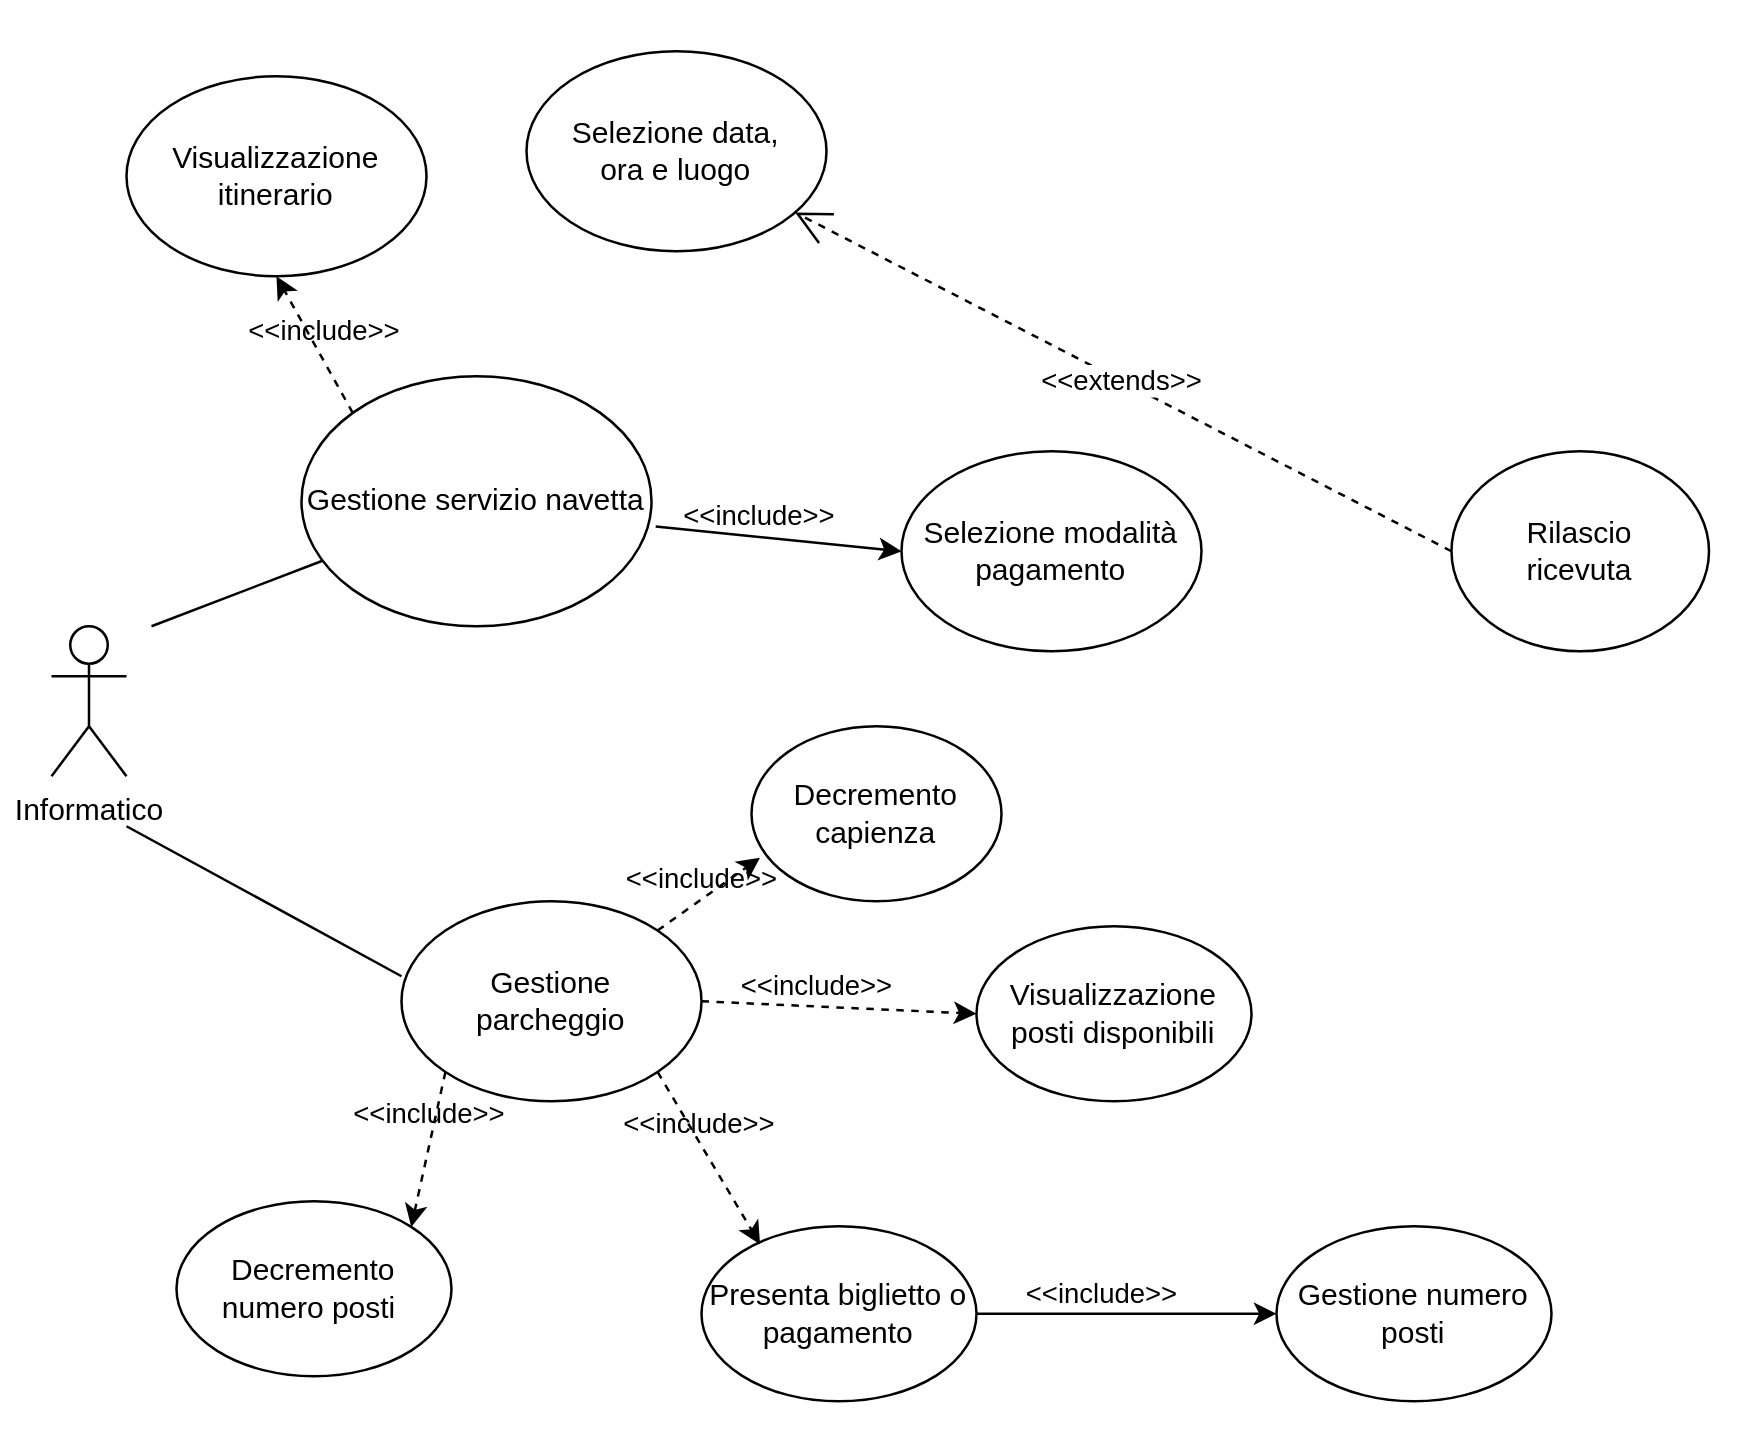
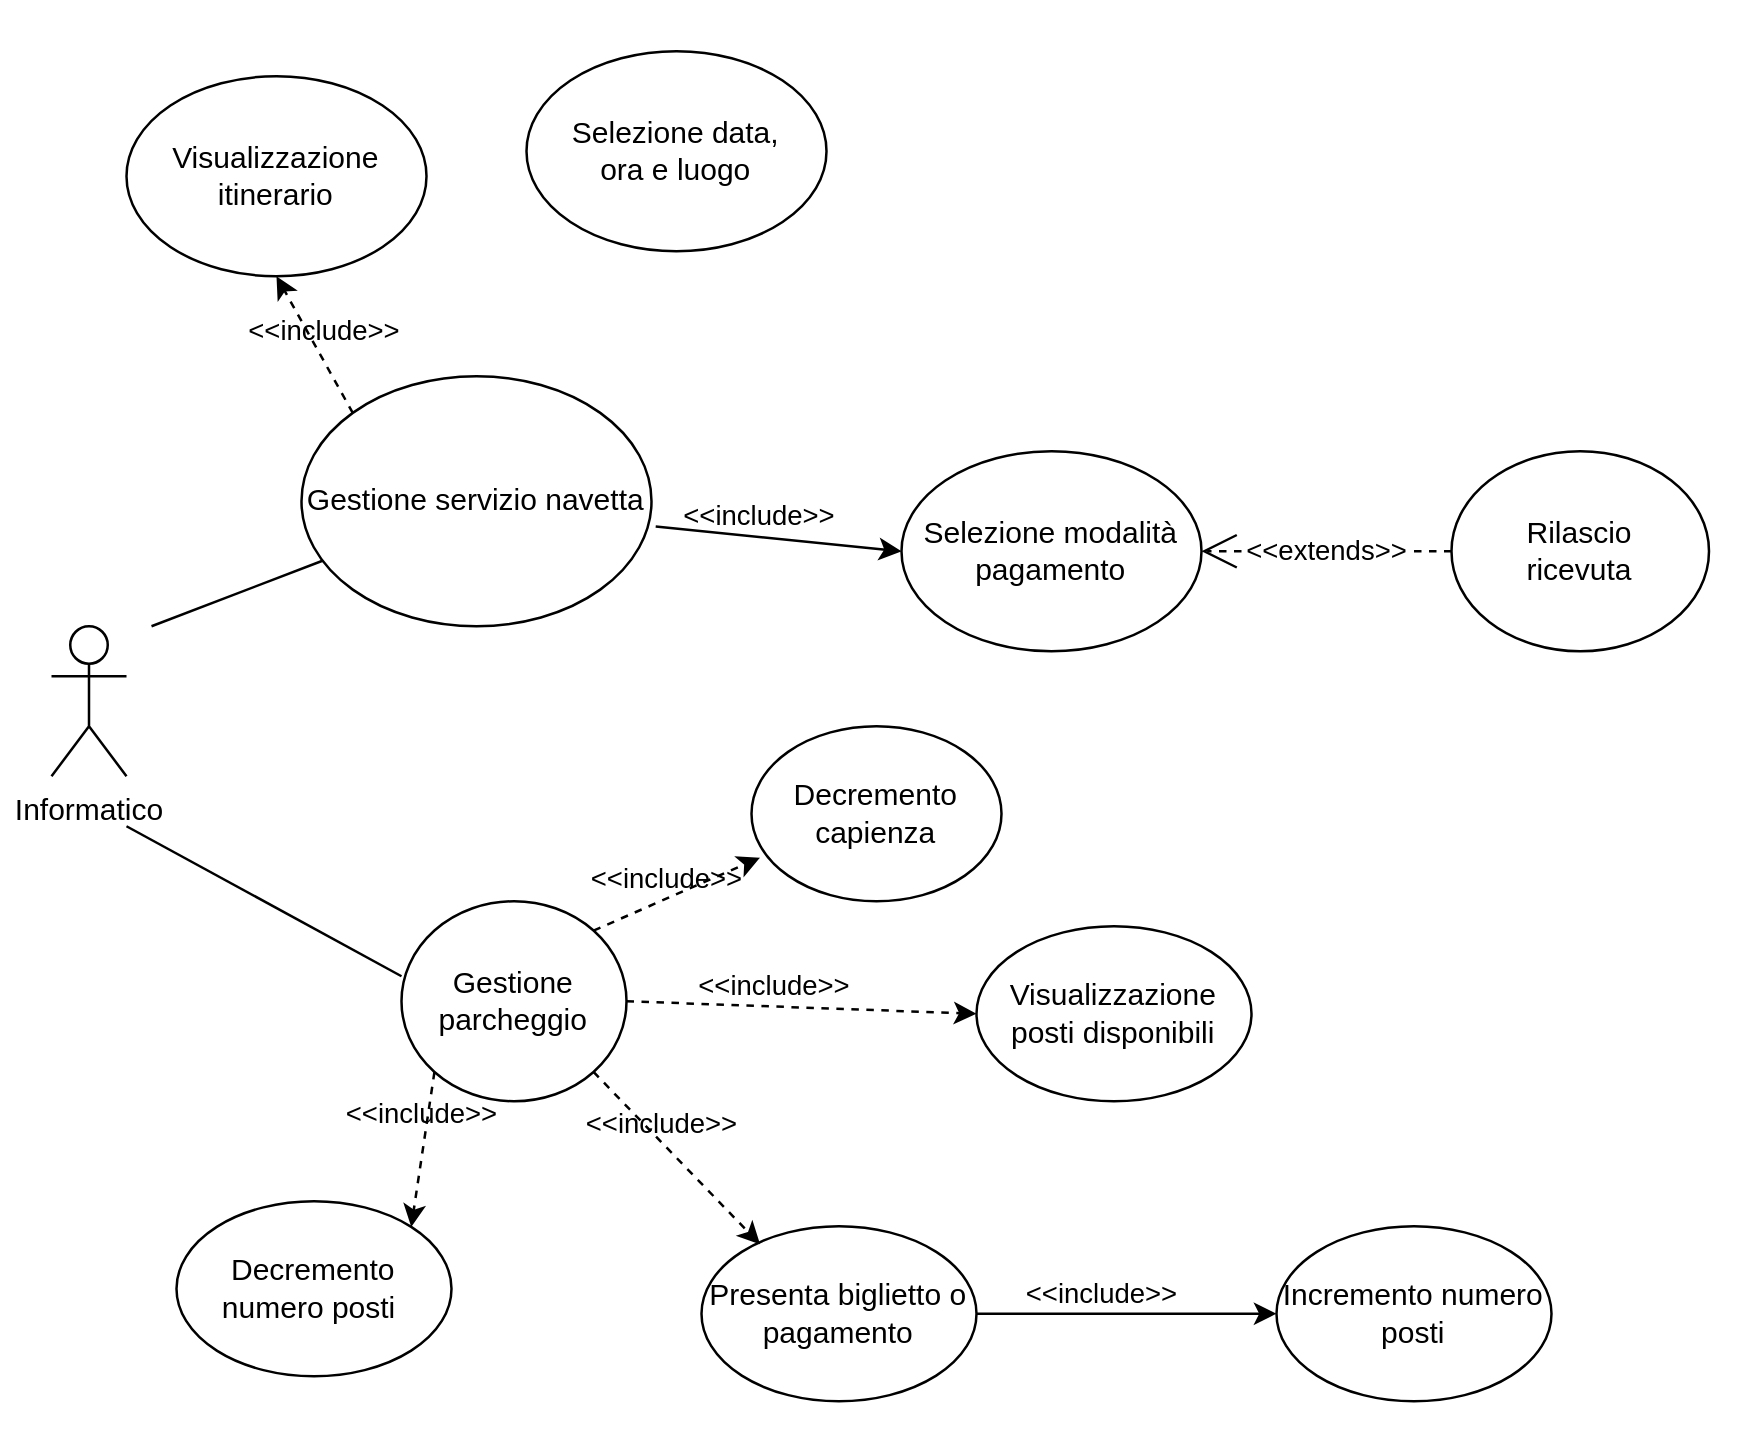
edge "Rilascio ricevuta" -> "Selezione data, ora e luogo": now "Rilascio ricevuta" -> "Selezione modalità pagamento"
node "Gestione parcheggio": size 300x200 -> 225x200
node "Gestione numero posti": label "Gestione numero posti" -> "Incremento numero posti"
